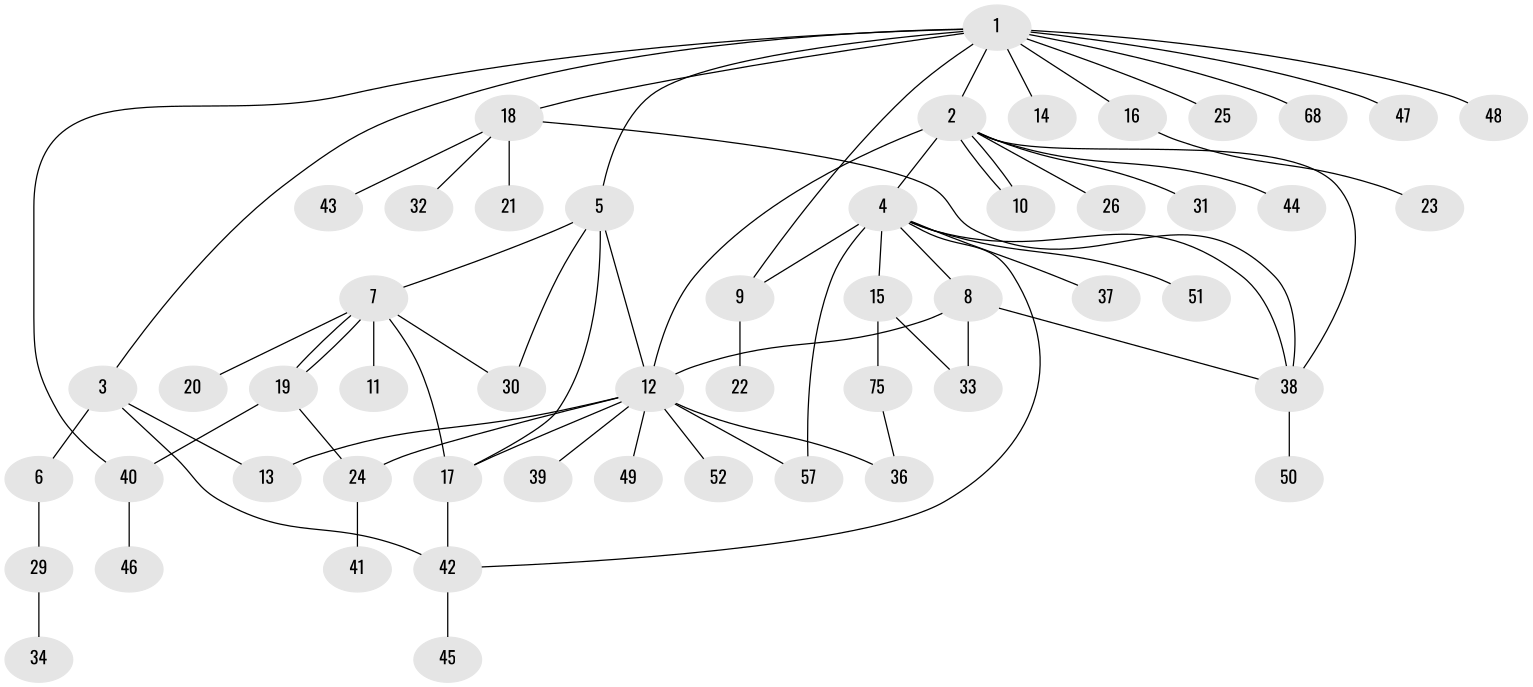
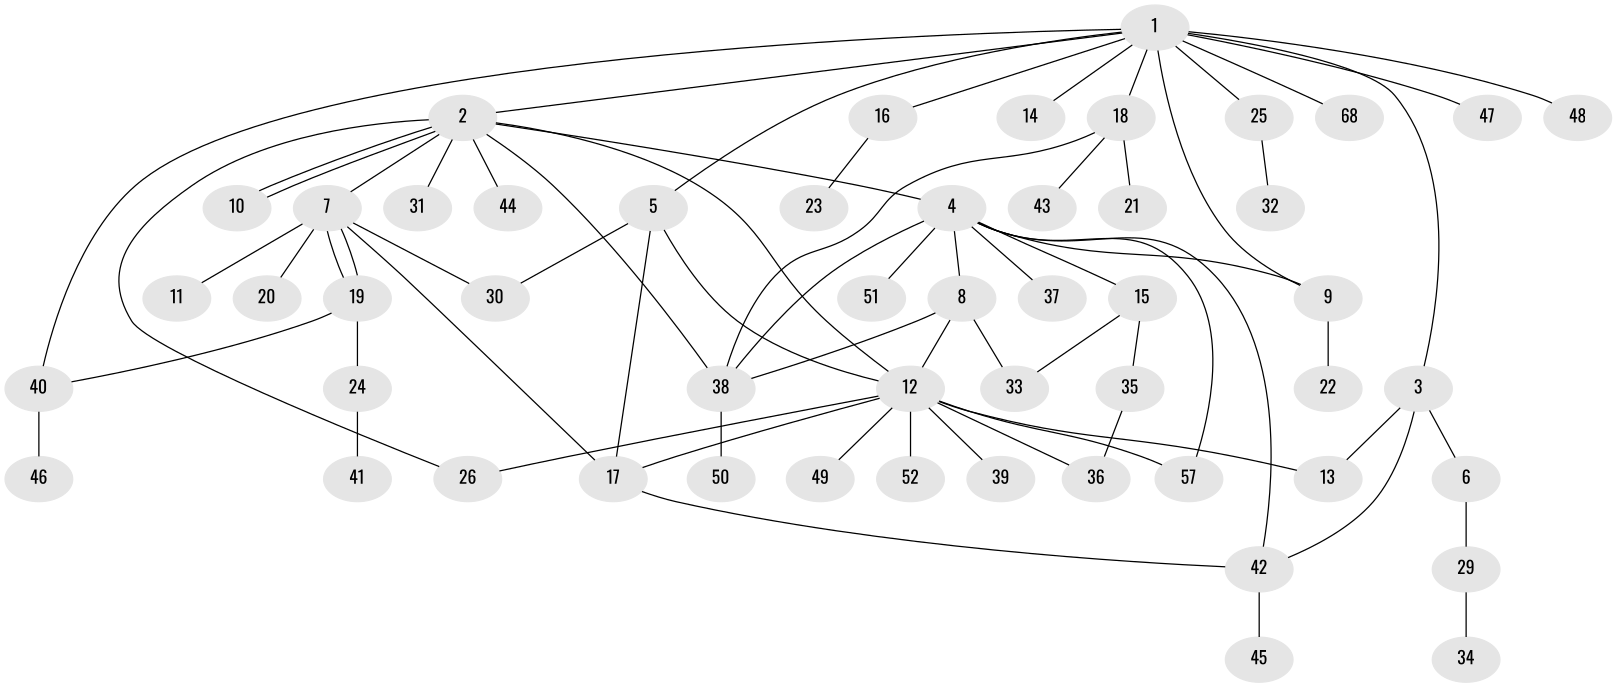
edge "18" -- "32": now "25" -- "32"
edge "5" -- "7": now "2" -- "7"
node "75": label "75" -> "35"
edge "12" -- "24": now "12" -- "26"
